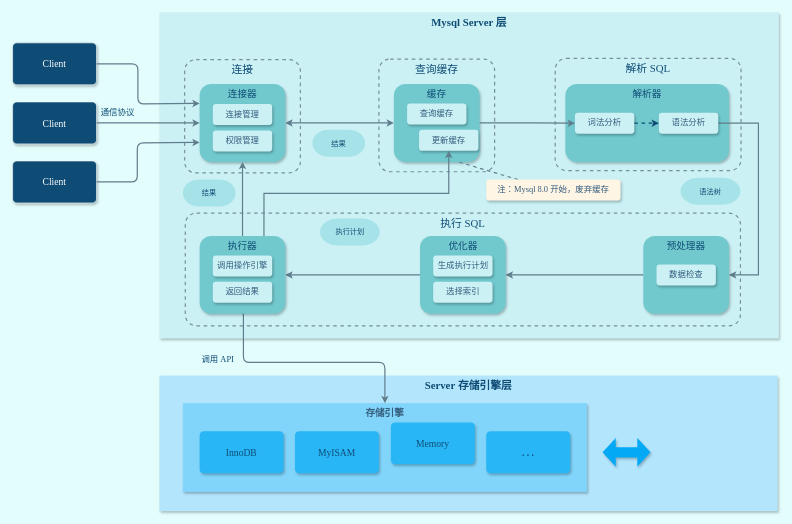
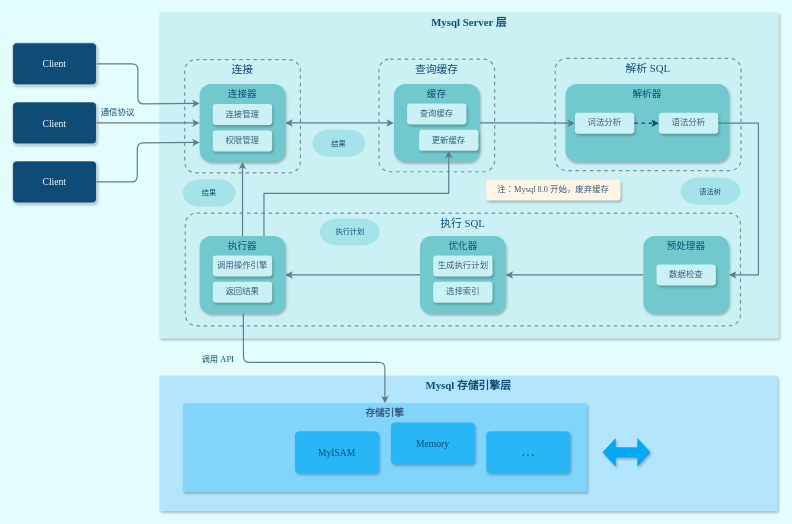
edge "缓存" -- "注：Mysql 8.0 开始，废弃缓存": removed
node "Server 存储引擎层": label "Server 存储引擎层" -> "Mysql 存储引擎层"
node "InnoDB": removed
